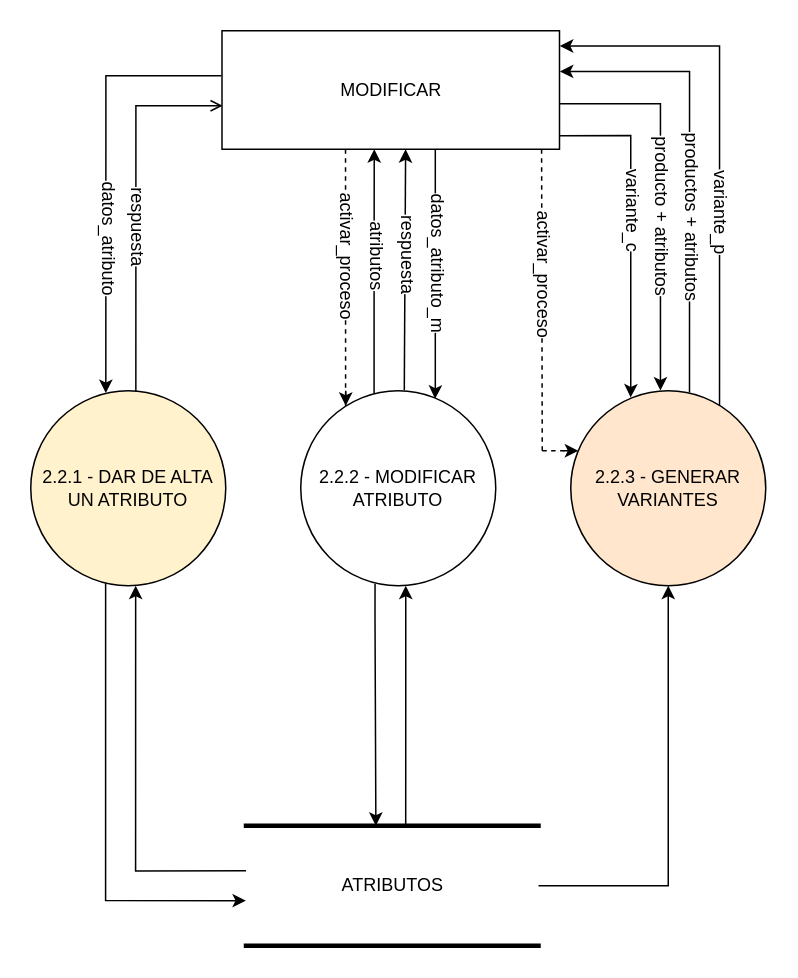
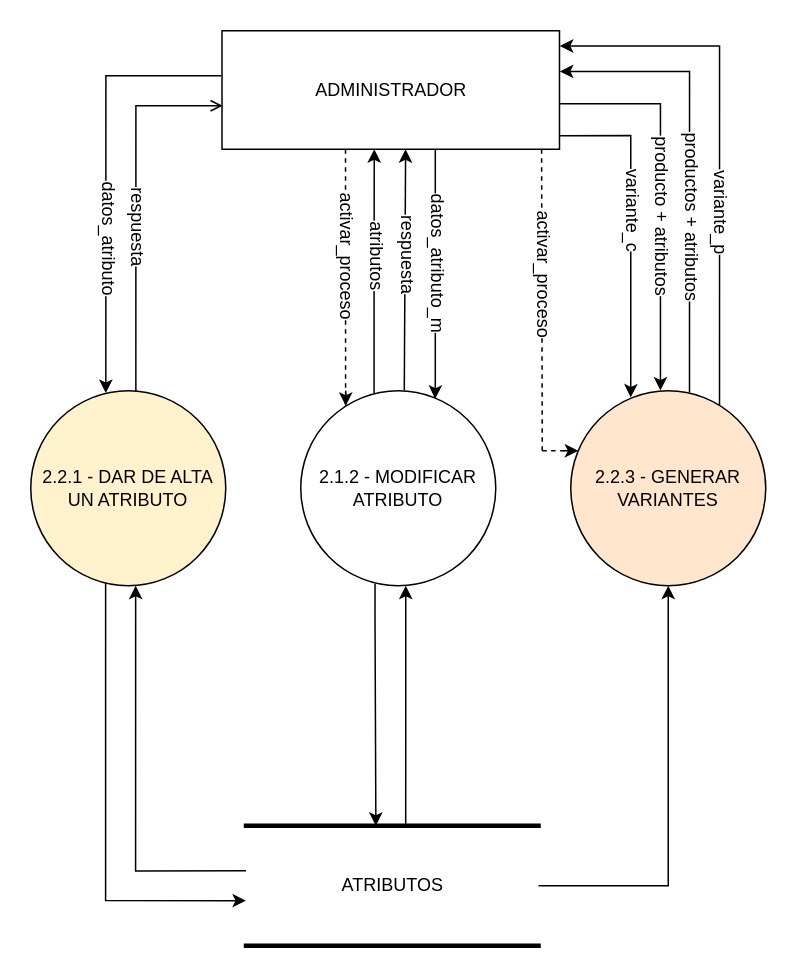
node "MODIFICAR": label "MODIFICAR" -> "ADMINISTRADOR"
node "2.2.2 - MODIFICAR ATRIBUTO": label "2.2.2 - MODIFICAR ATRIBUTO" -> "2.1.2 - MODIFICAR ATRIBUTO"
